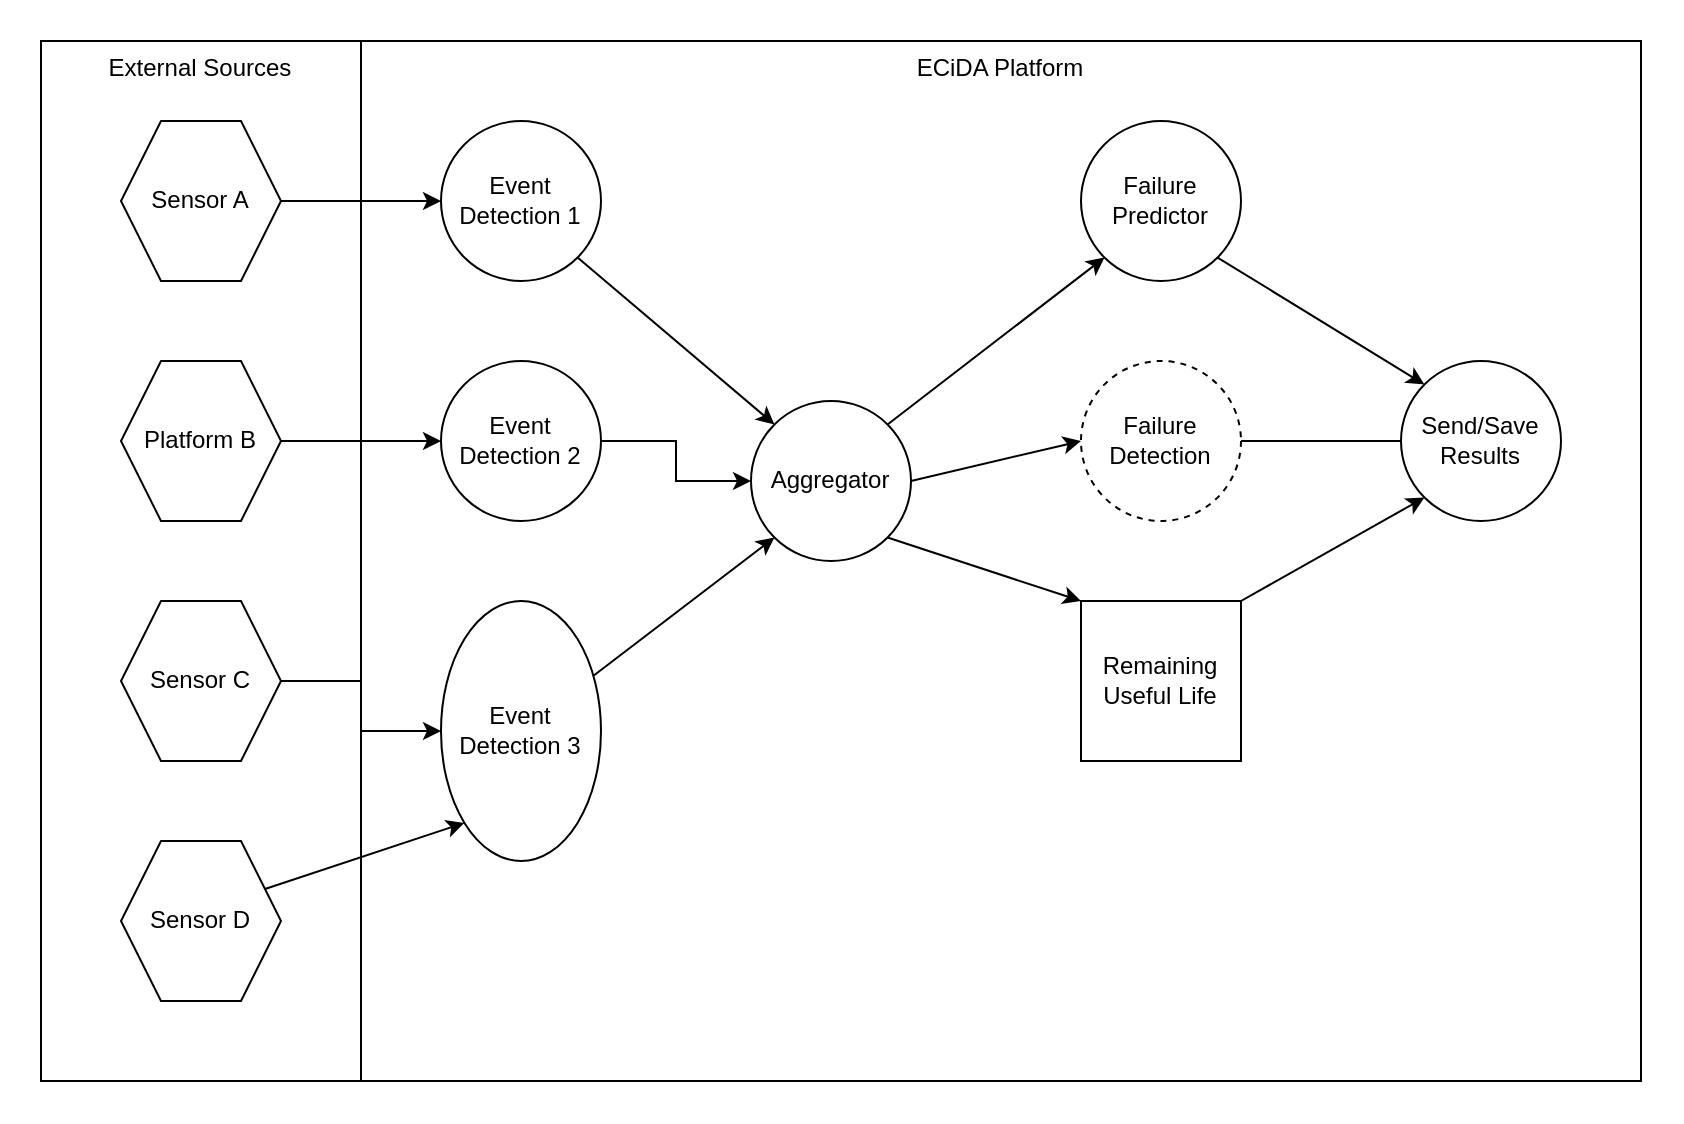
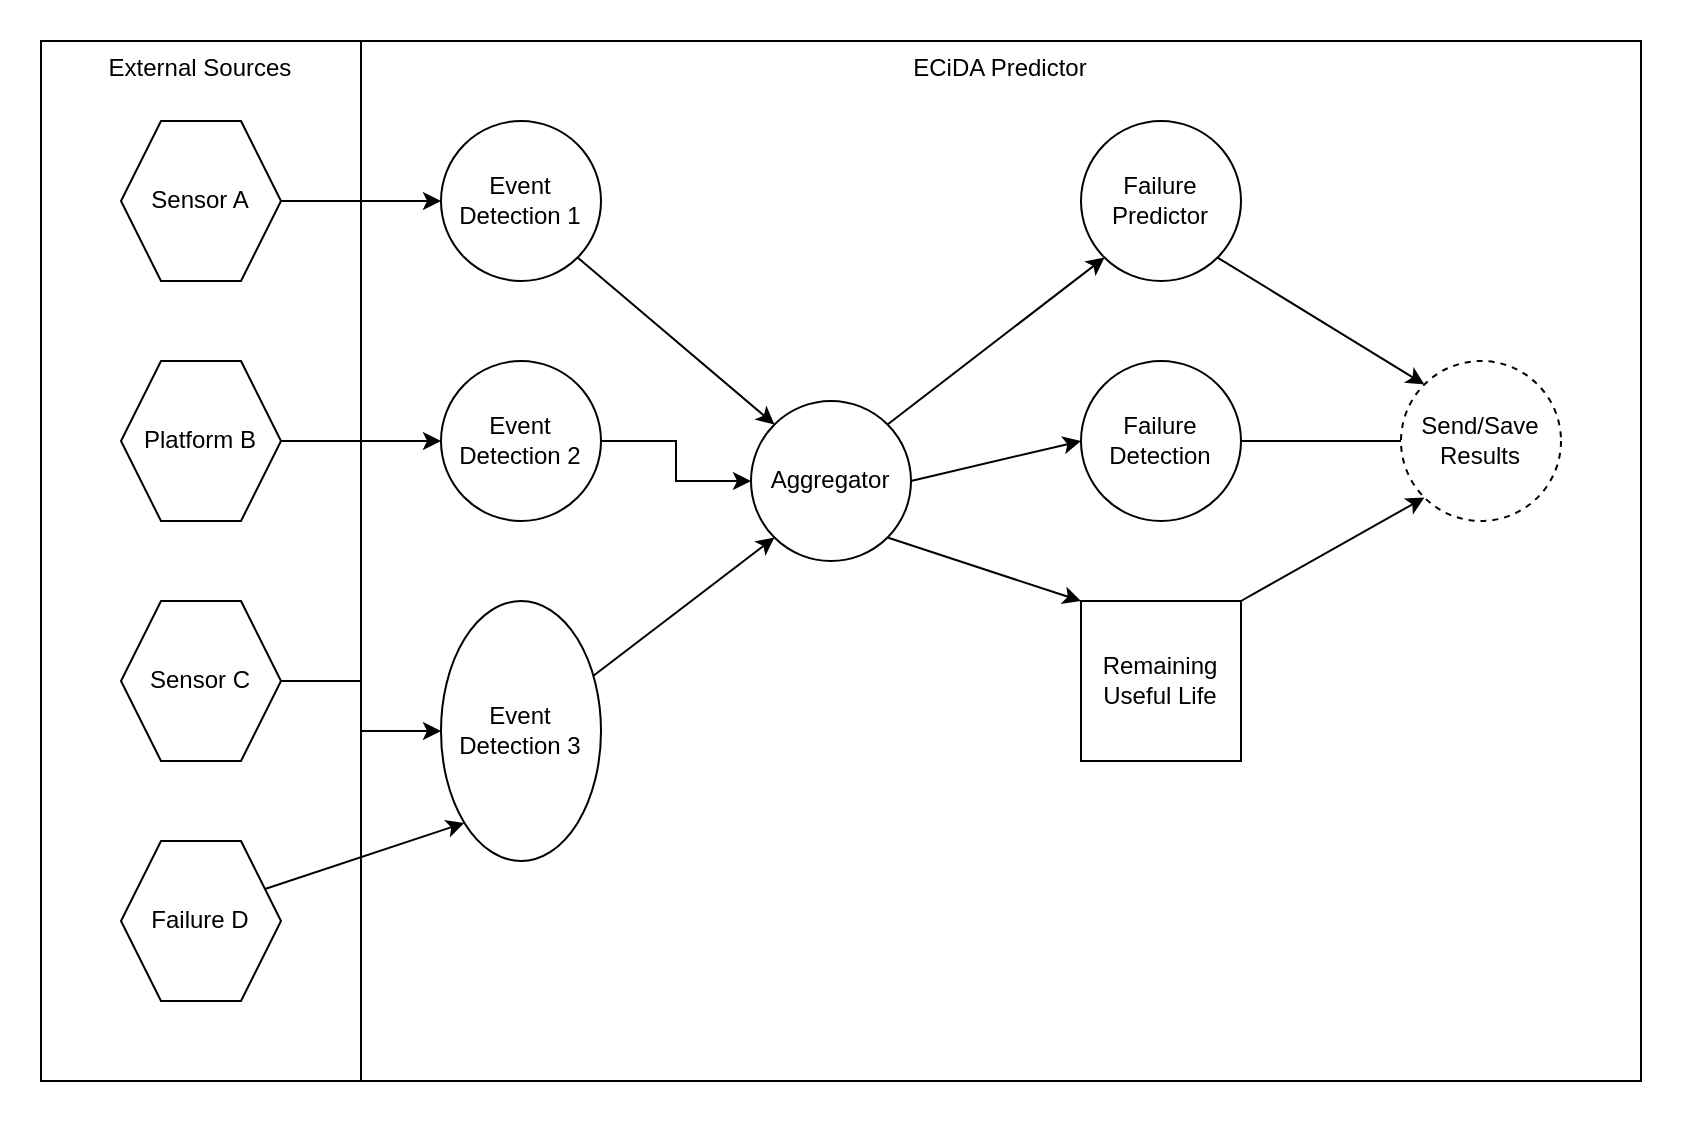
node "ECiDA Platform": label "ECiDA Platform" -> "ECiDA Predictor"
node "Failure Detection": style dashed -> solid
node "Send/Save Results": style solid -> dashed
node "Sensor D": label "Sensor D" -> "Failure D"
